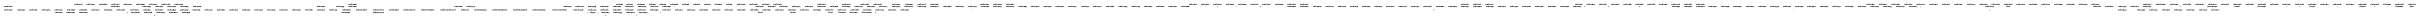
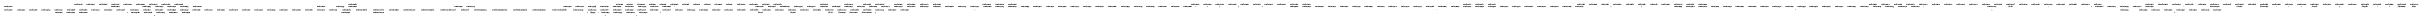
node "net.minecraft.src.ClsOBrbnprf": label "net.minecraft.src.ClsOBrbnprf" -> "net.minecraft.minecraft.ClsOBrbnprf"
